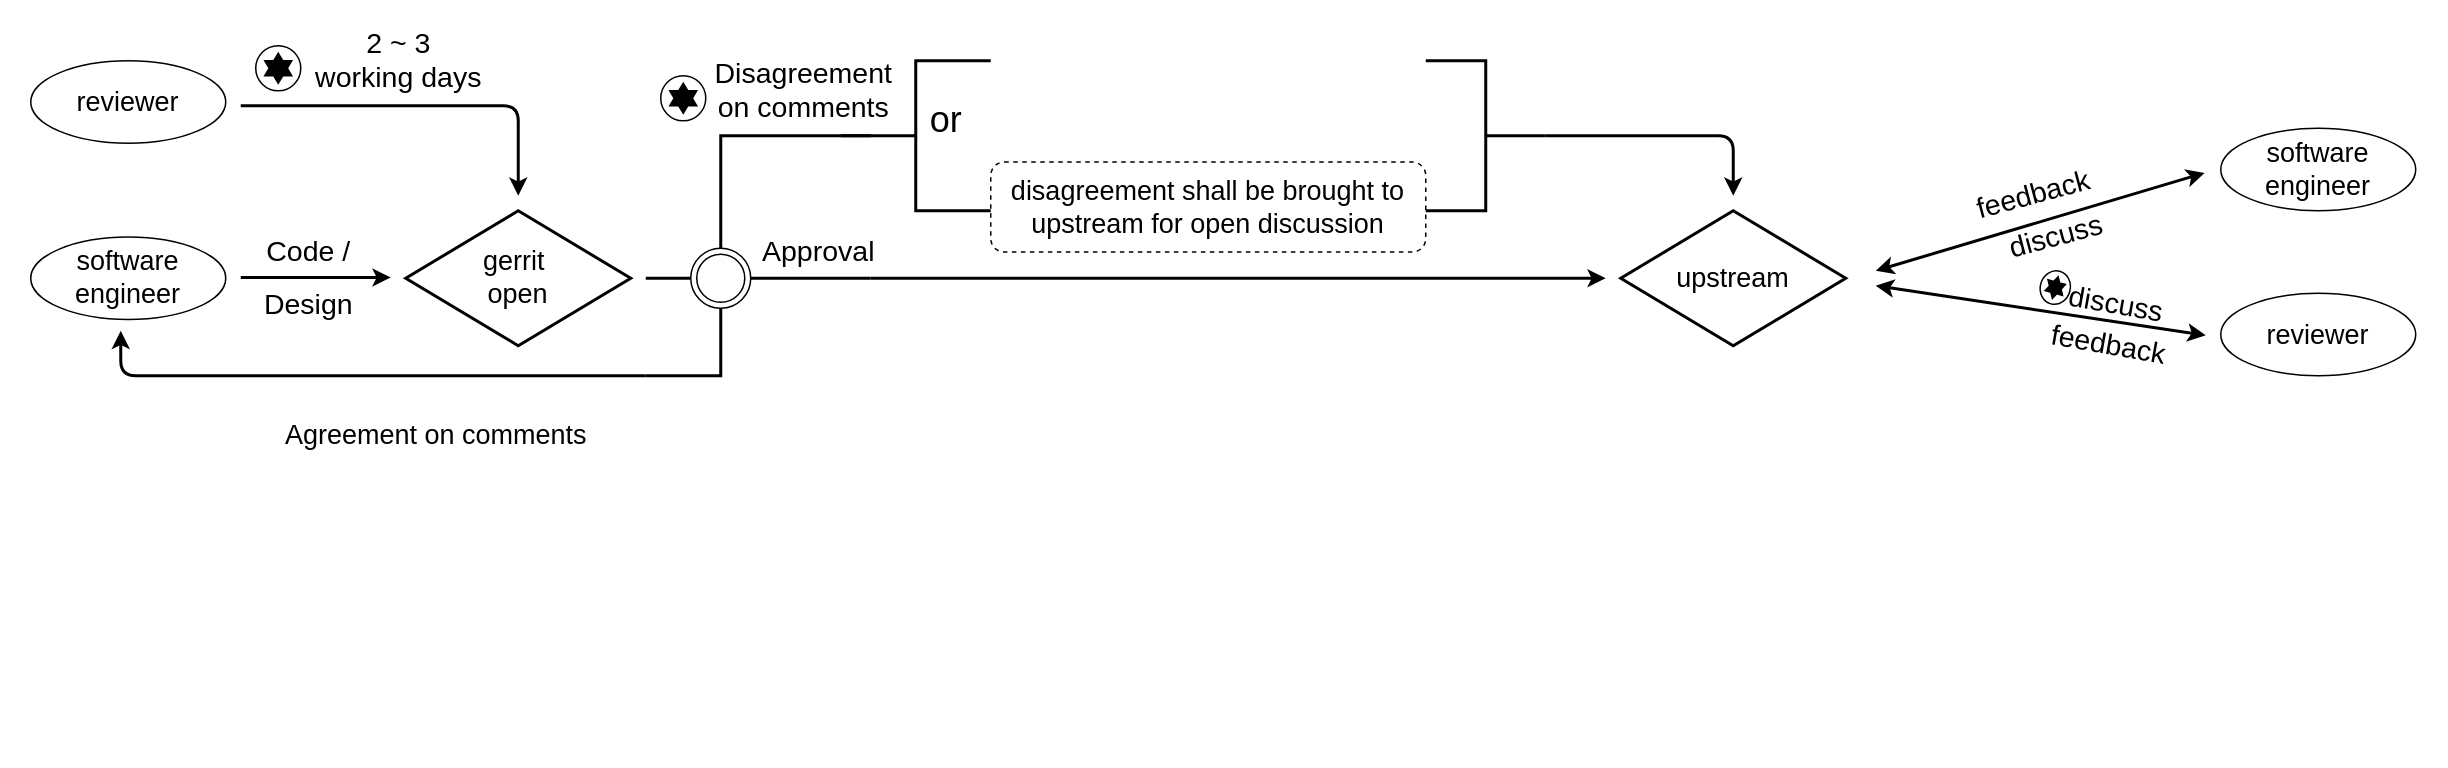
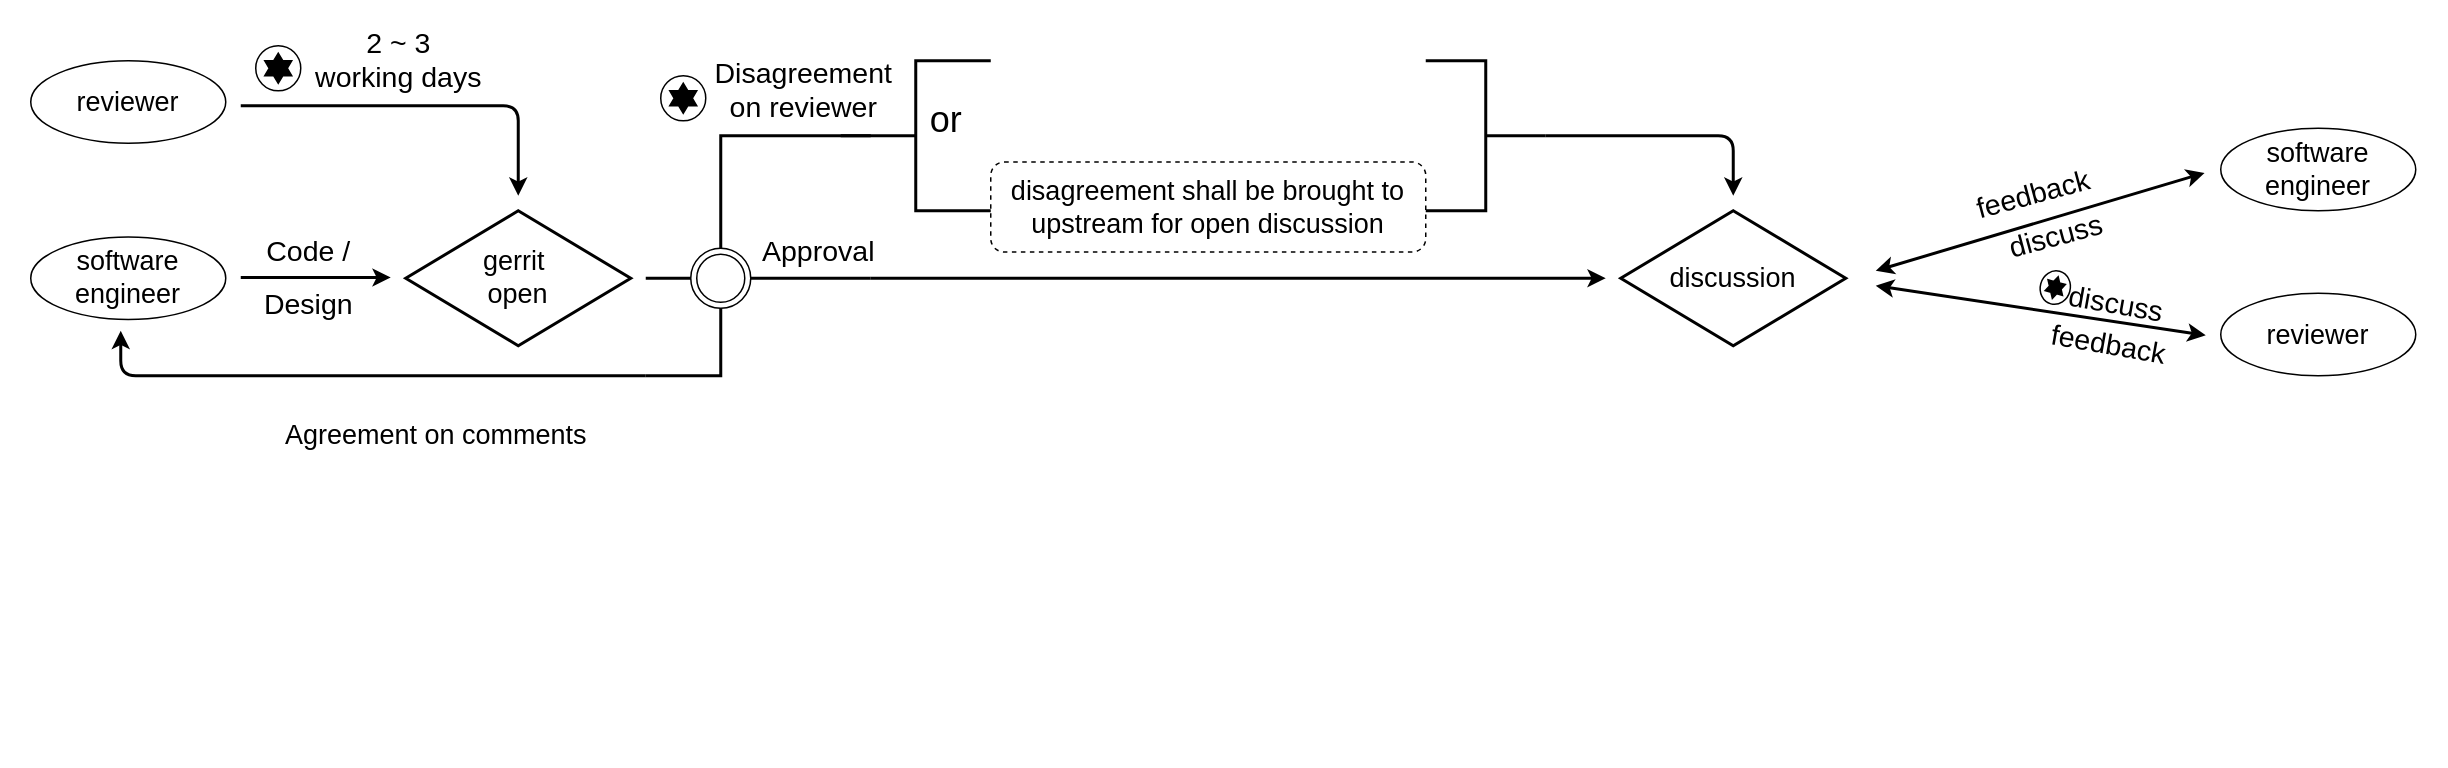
node "Disagreement on comments": label "Disagreement on comments" -> "Disagreement on reviewer"
node "upstream": label "upstream" -> "discussion"
